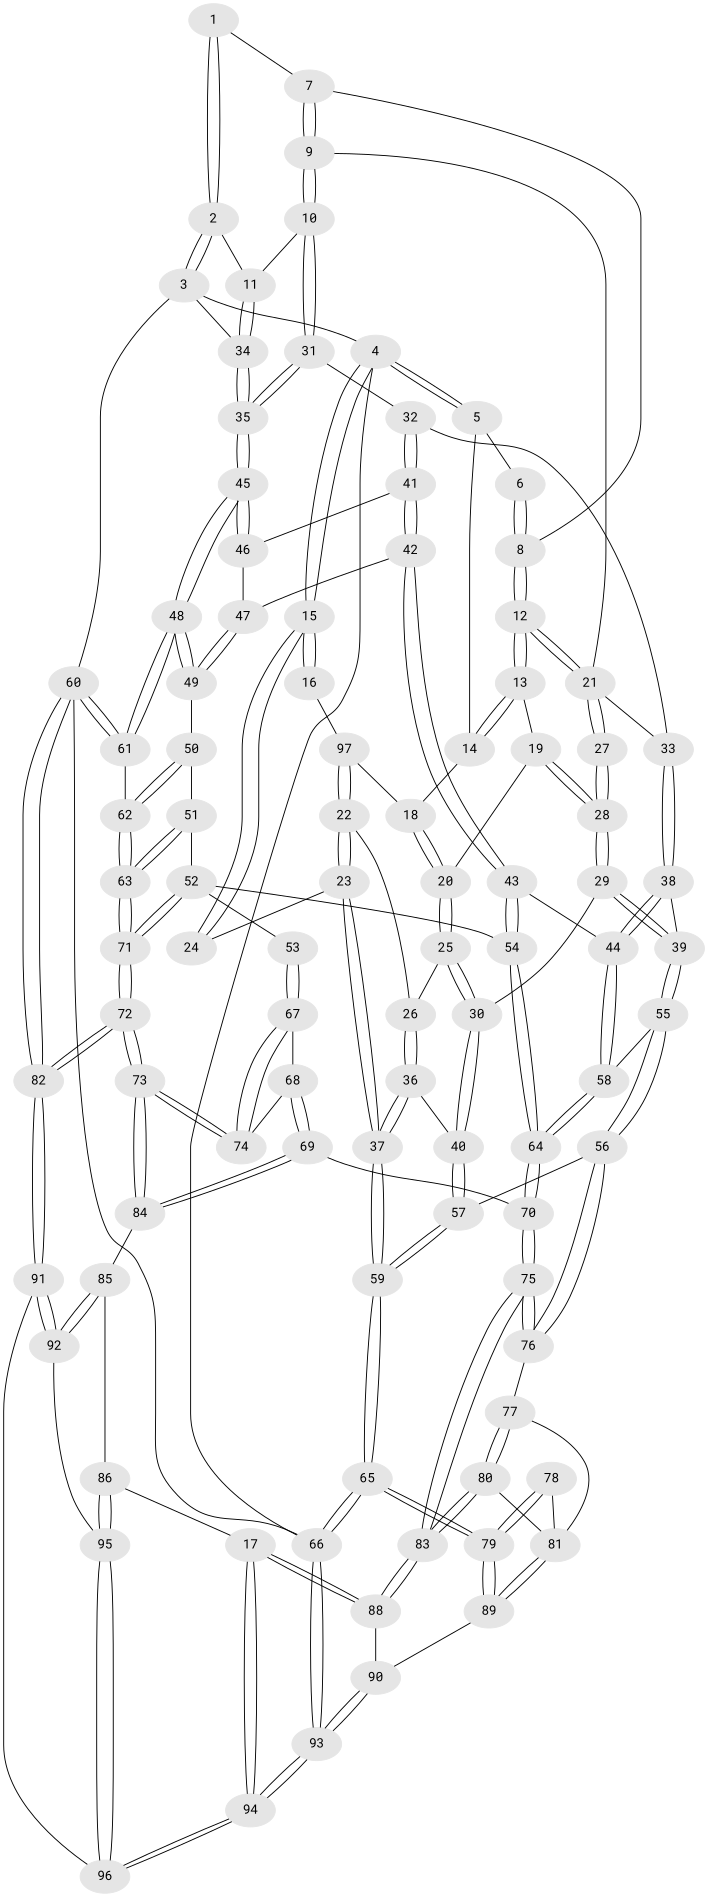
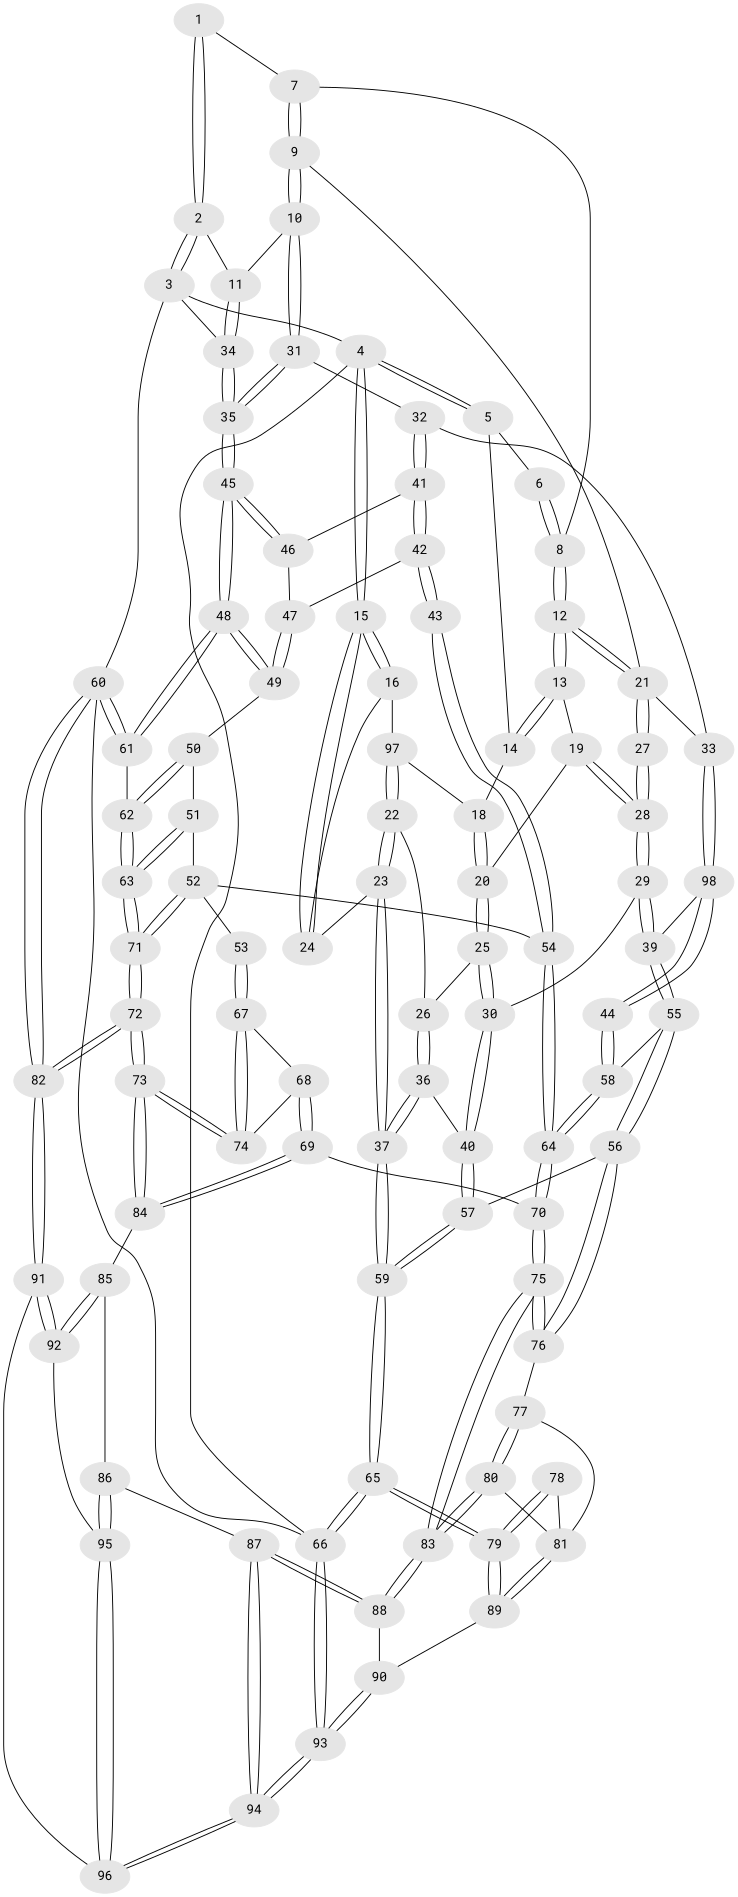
edge "16" -- "24": added
node "38": label "38" -> "98"
edge "43" -- "44": removed
node "17": label "17" -> "87"
